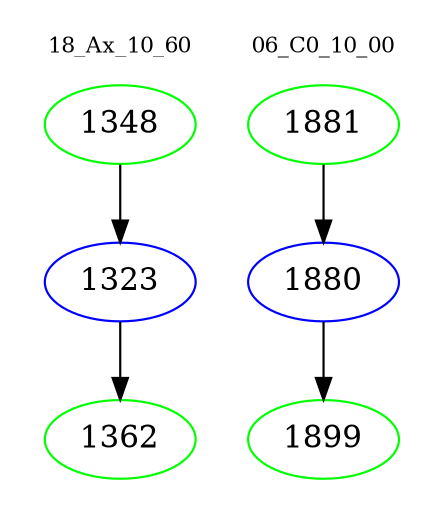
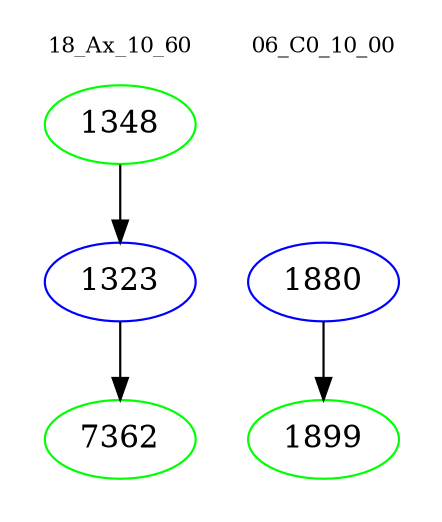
node "1881": removed
node "1362": label "1362" -> "7362"
